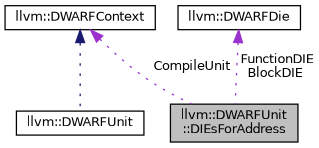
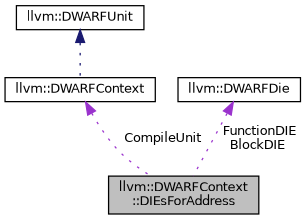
edge "llvm::DWARFUnit" -> "llvm::DWARFContext": reversed
node "llvm::DWARFUnit ::DIEsForAddress": label "llvm::DWARFUnit ::DIEsForAddress" -> "llvm::DWARFContext ::DIEsForAddress"
